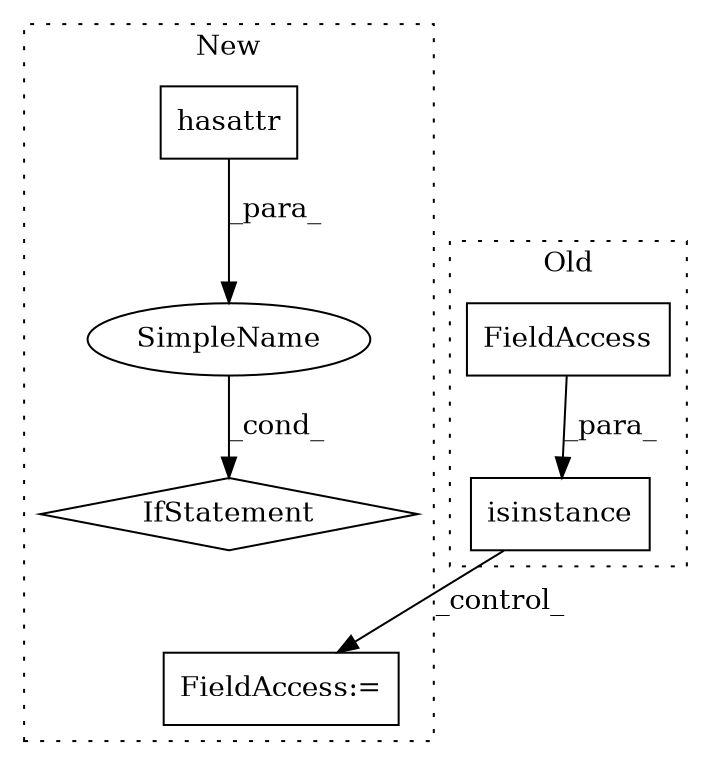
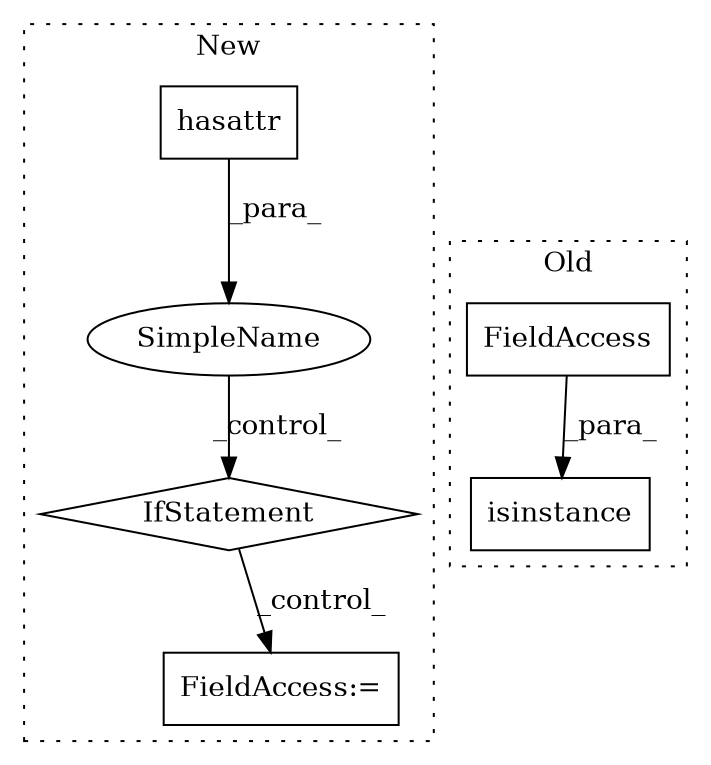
edge "SimpleName" -> "IfStatement": label "_cond_" -> "_control_"
edge "isinstance" -> "FieldAccess:=": now "IfStatement" -> "FieldAccess:="
